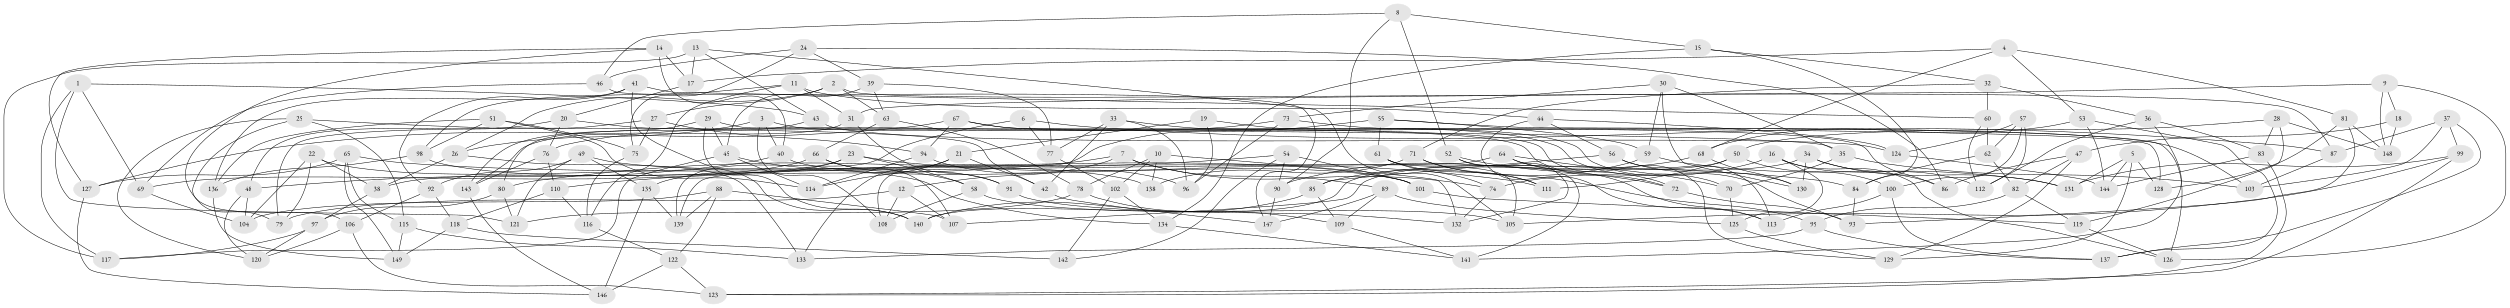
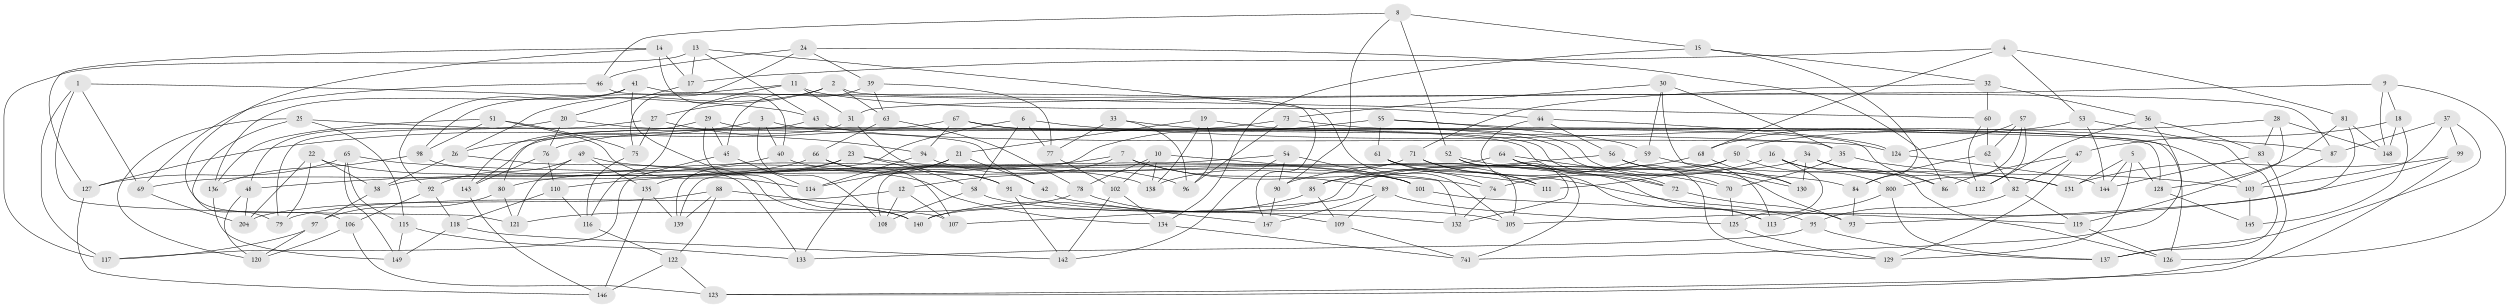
edge "19" -- "138": added
edge "33" -- "42": removed
edge "45" -- "58": now "6" -- "58"
node "100": label "100" -> "800"
node "104": label "104" -> "204"
edge "91" -- "142": added
node "145": added
node "141": label "141" -> "741"
